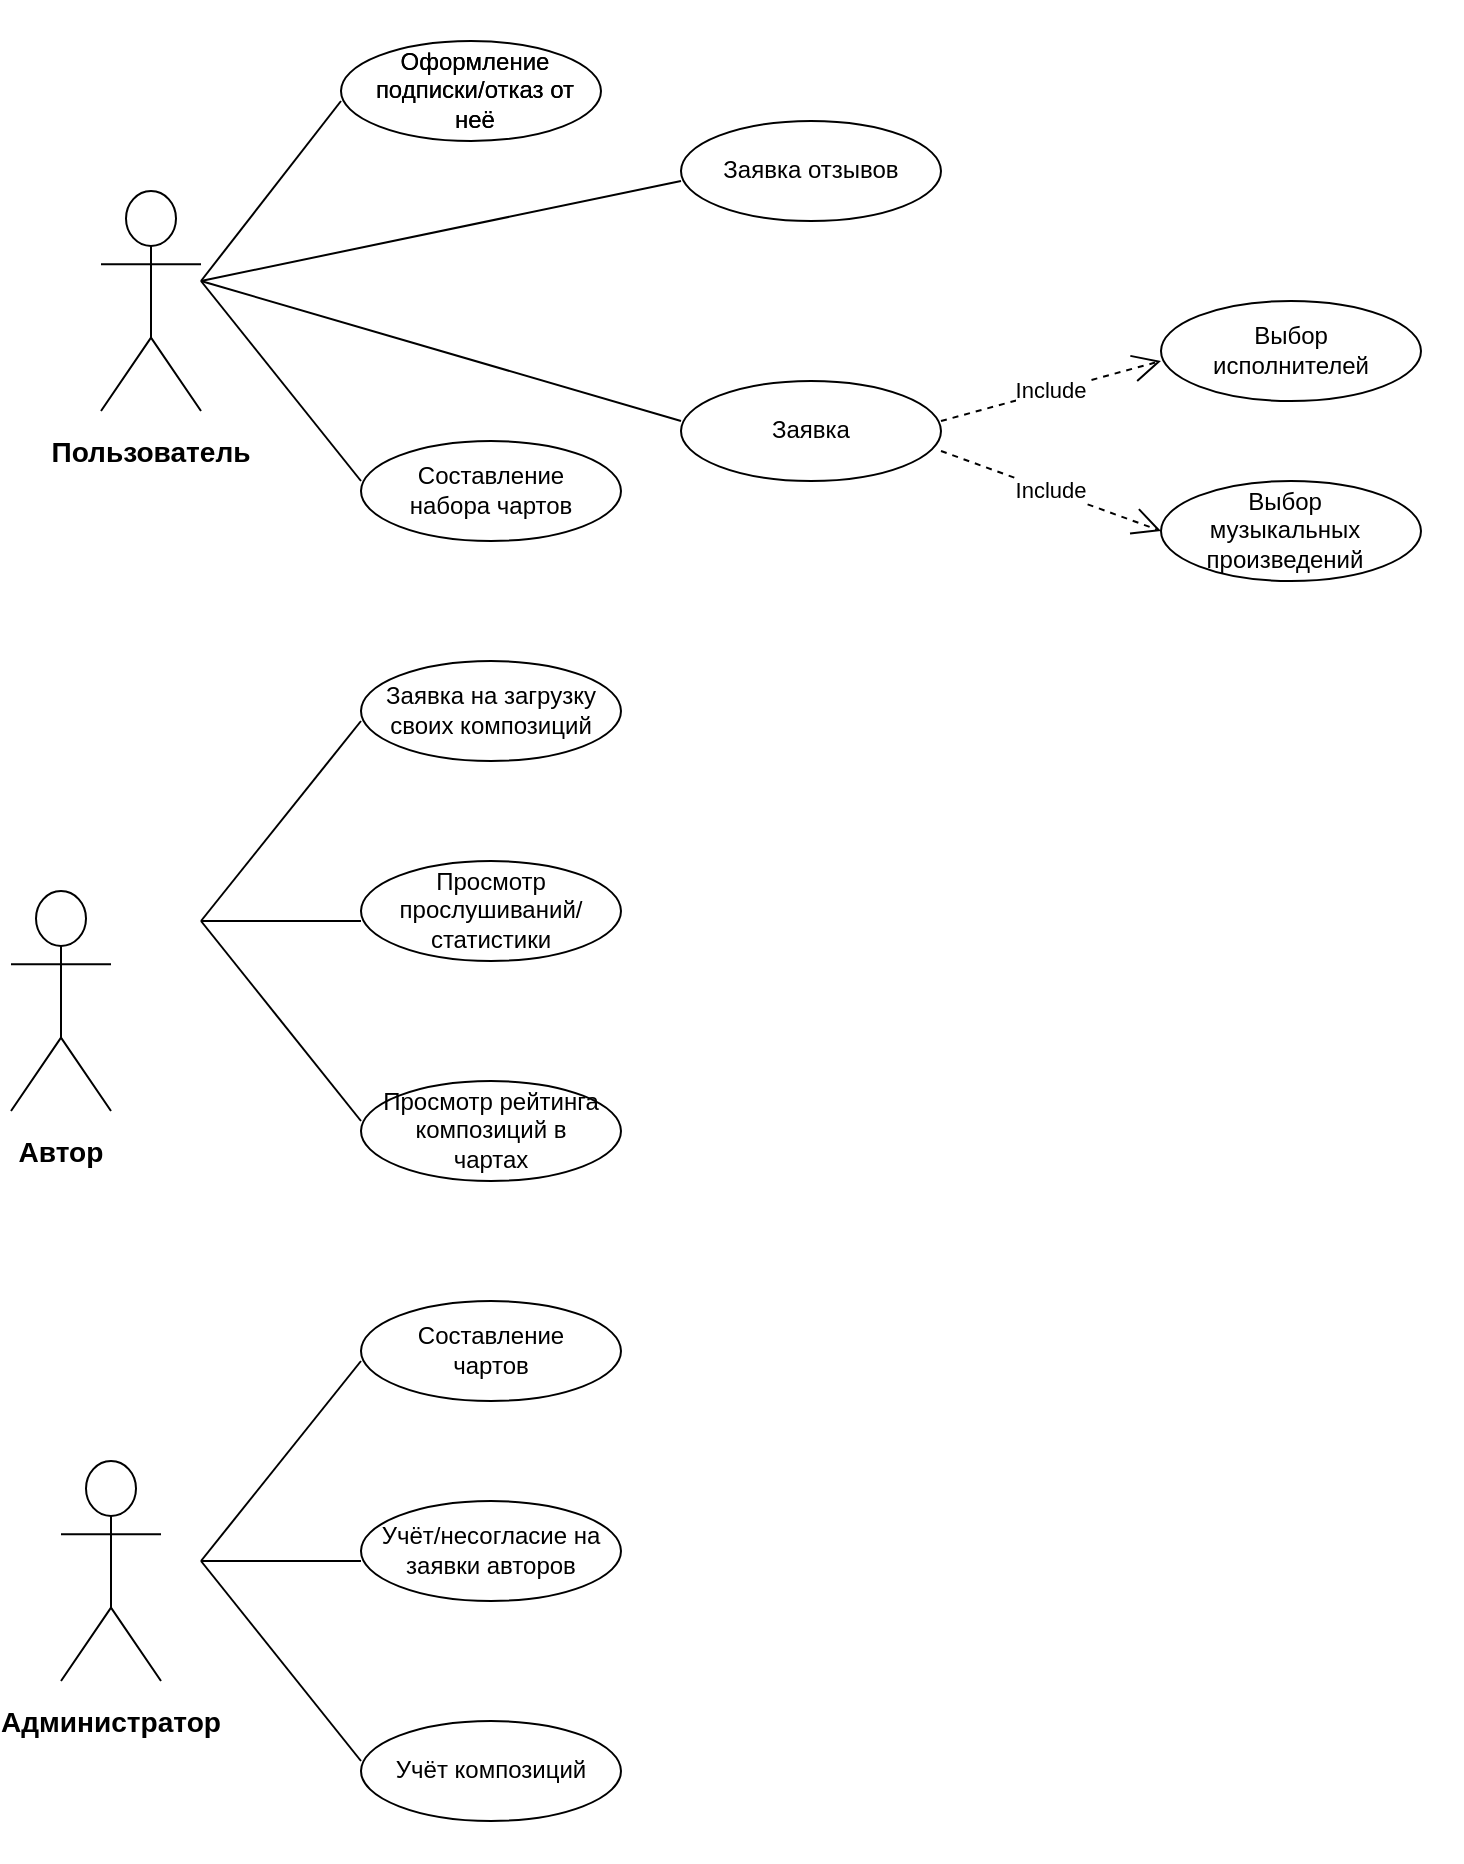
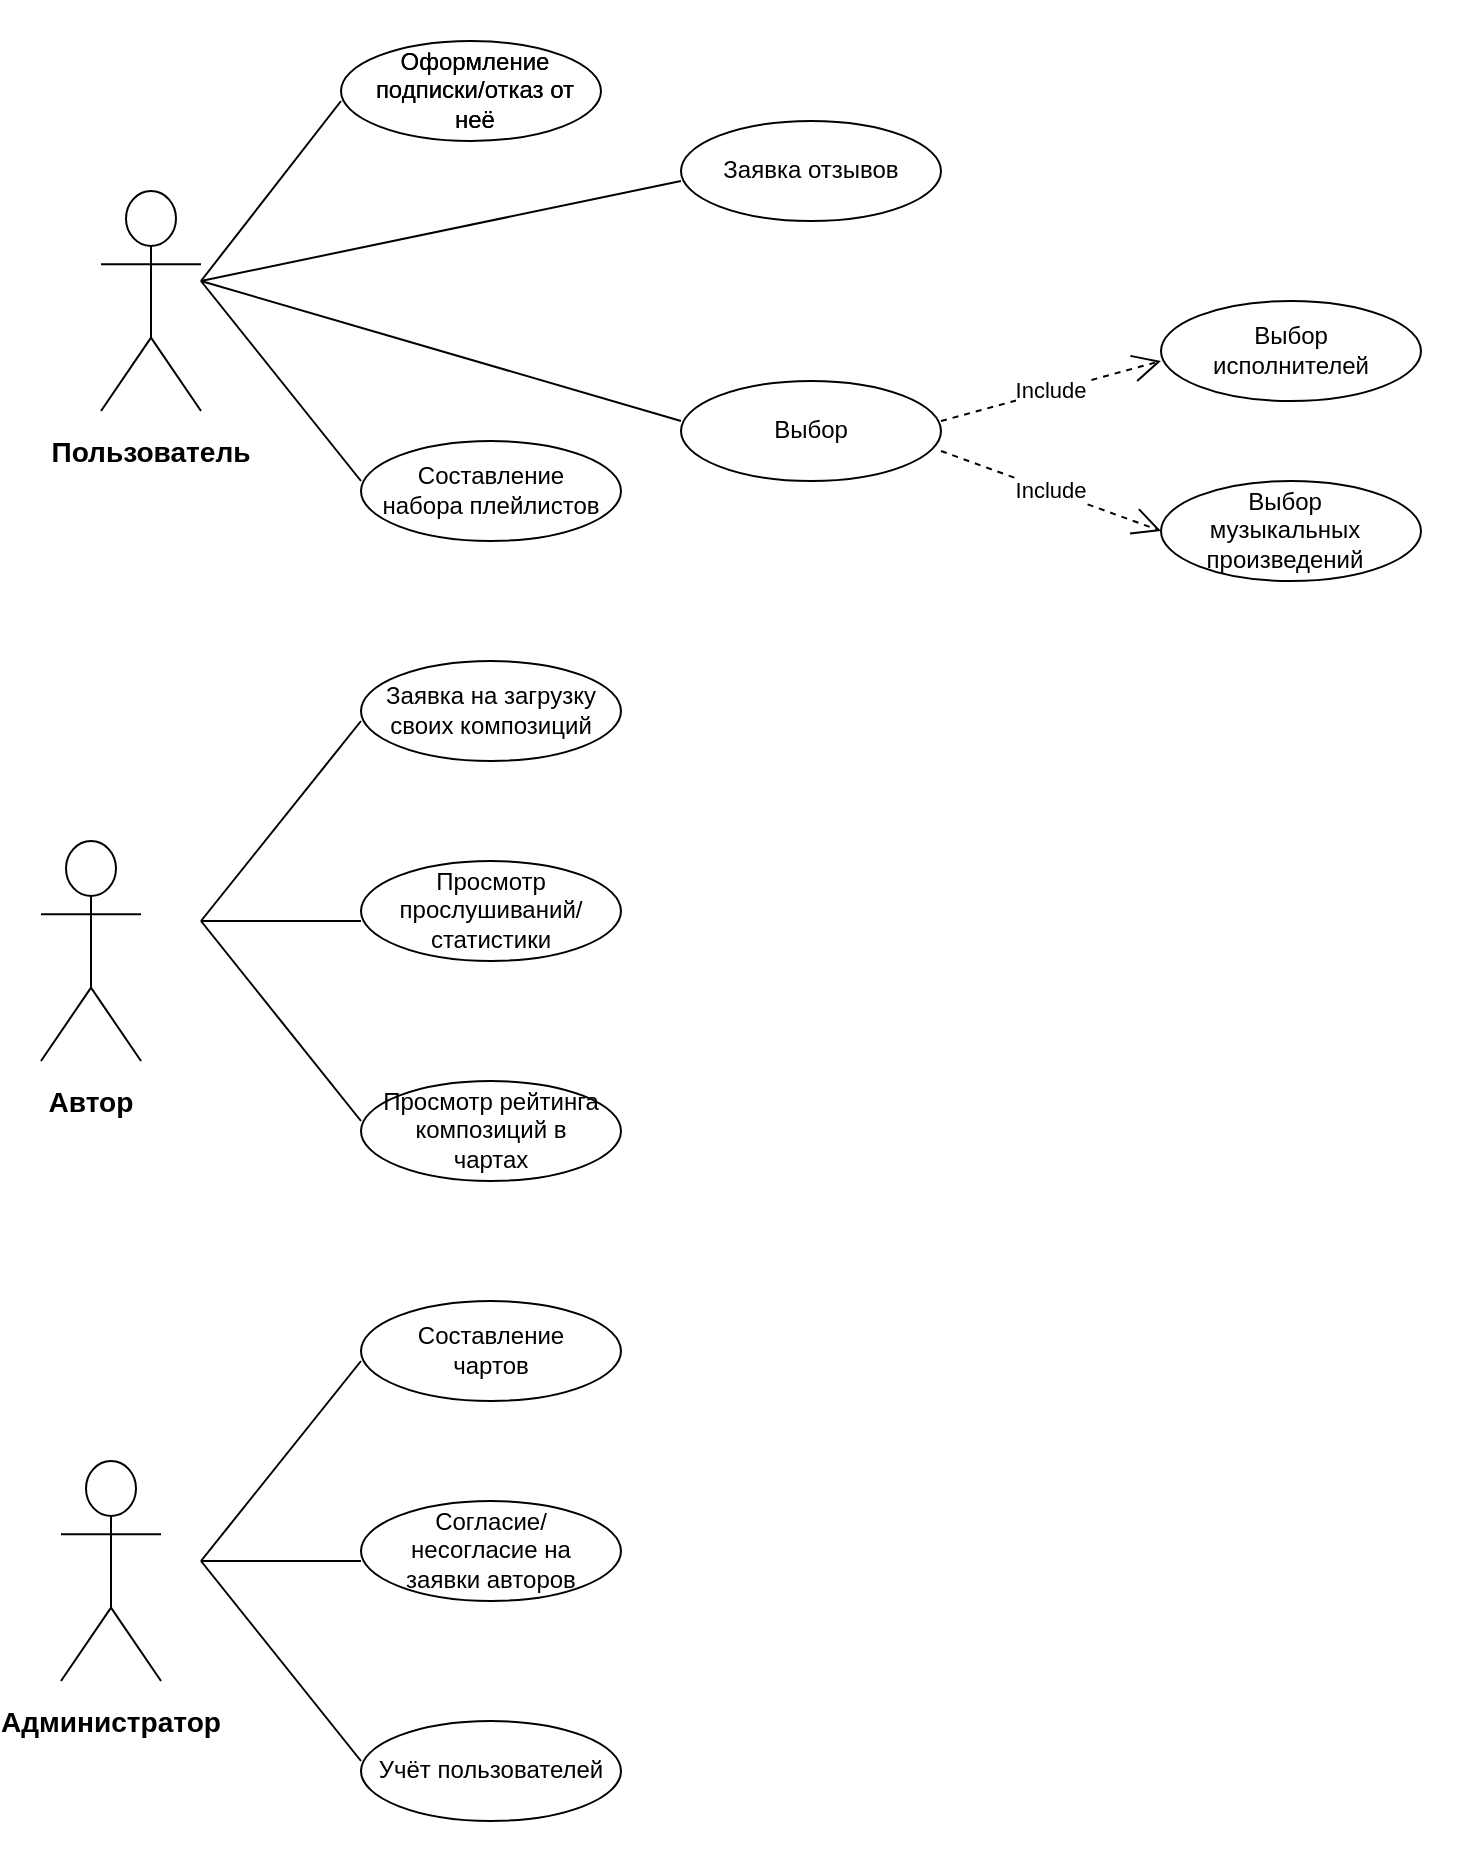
node "Заявка": label "Заявка" -> "Выбор"
node "Составление набора чартов": label "Составление набора чартов" -> "Составление набора плейлистов"
node "Автор": moved (61, 1001) -> (91, 951)
node "Учёт/несогласие на заявки авторов": label "Учёт/несогласие на заявки авторов" -> "Согласие/несогласие на заявки авторов"
node "Учёт композиций": label "Учёт композиций" -> "Учёт пользователей"
